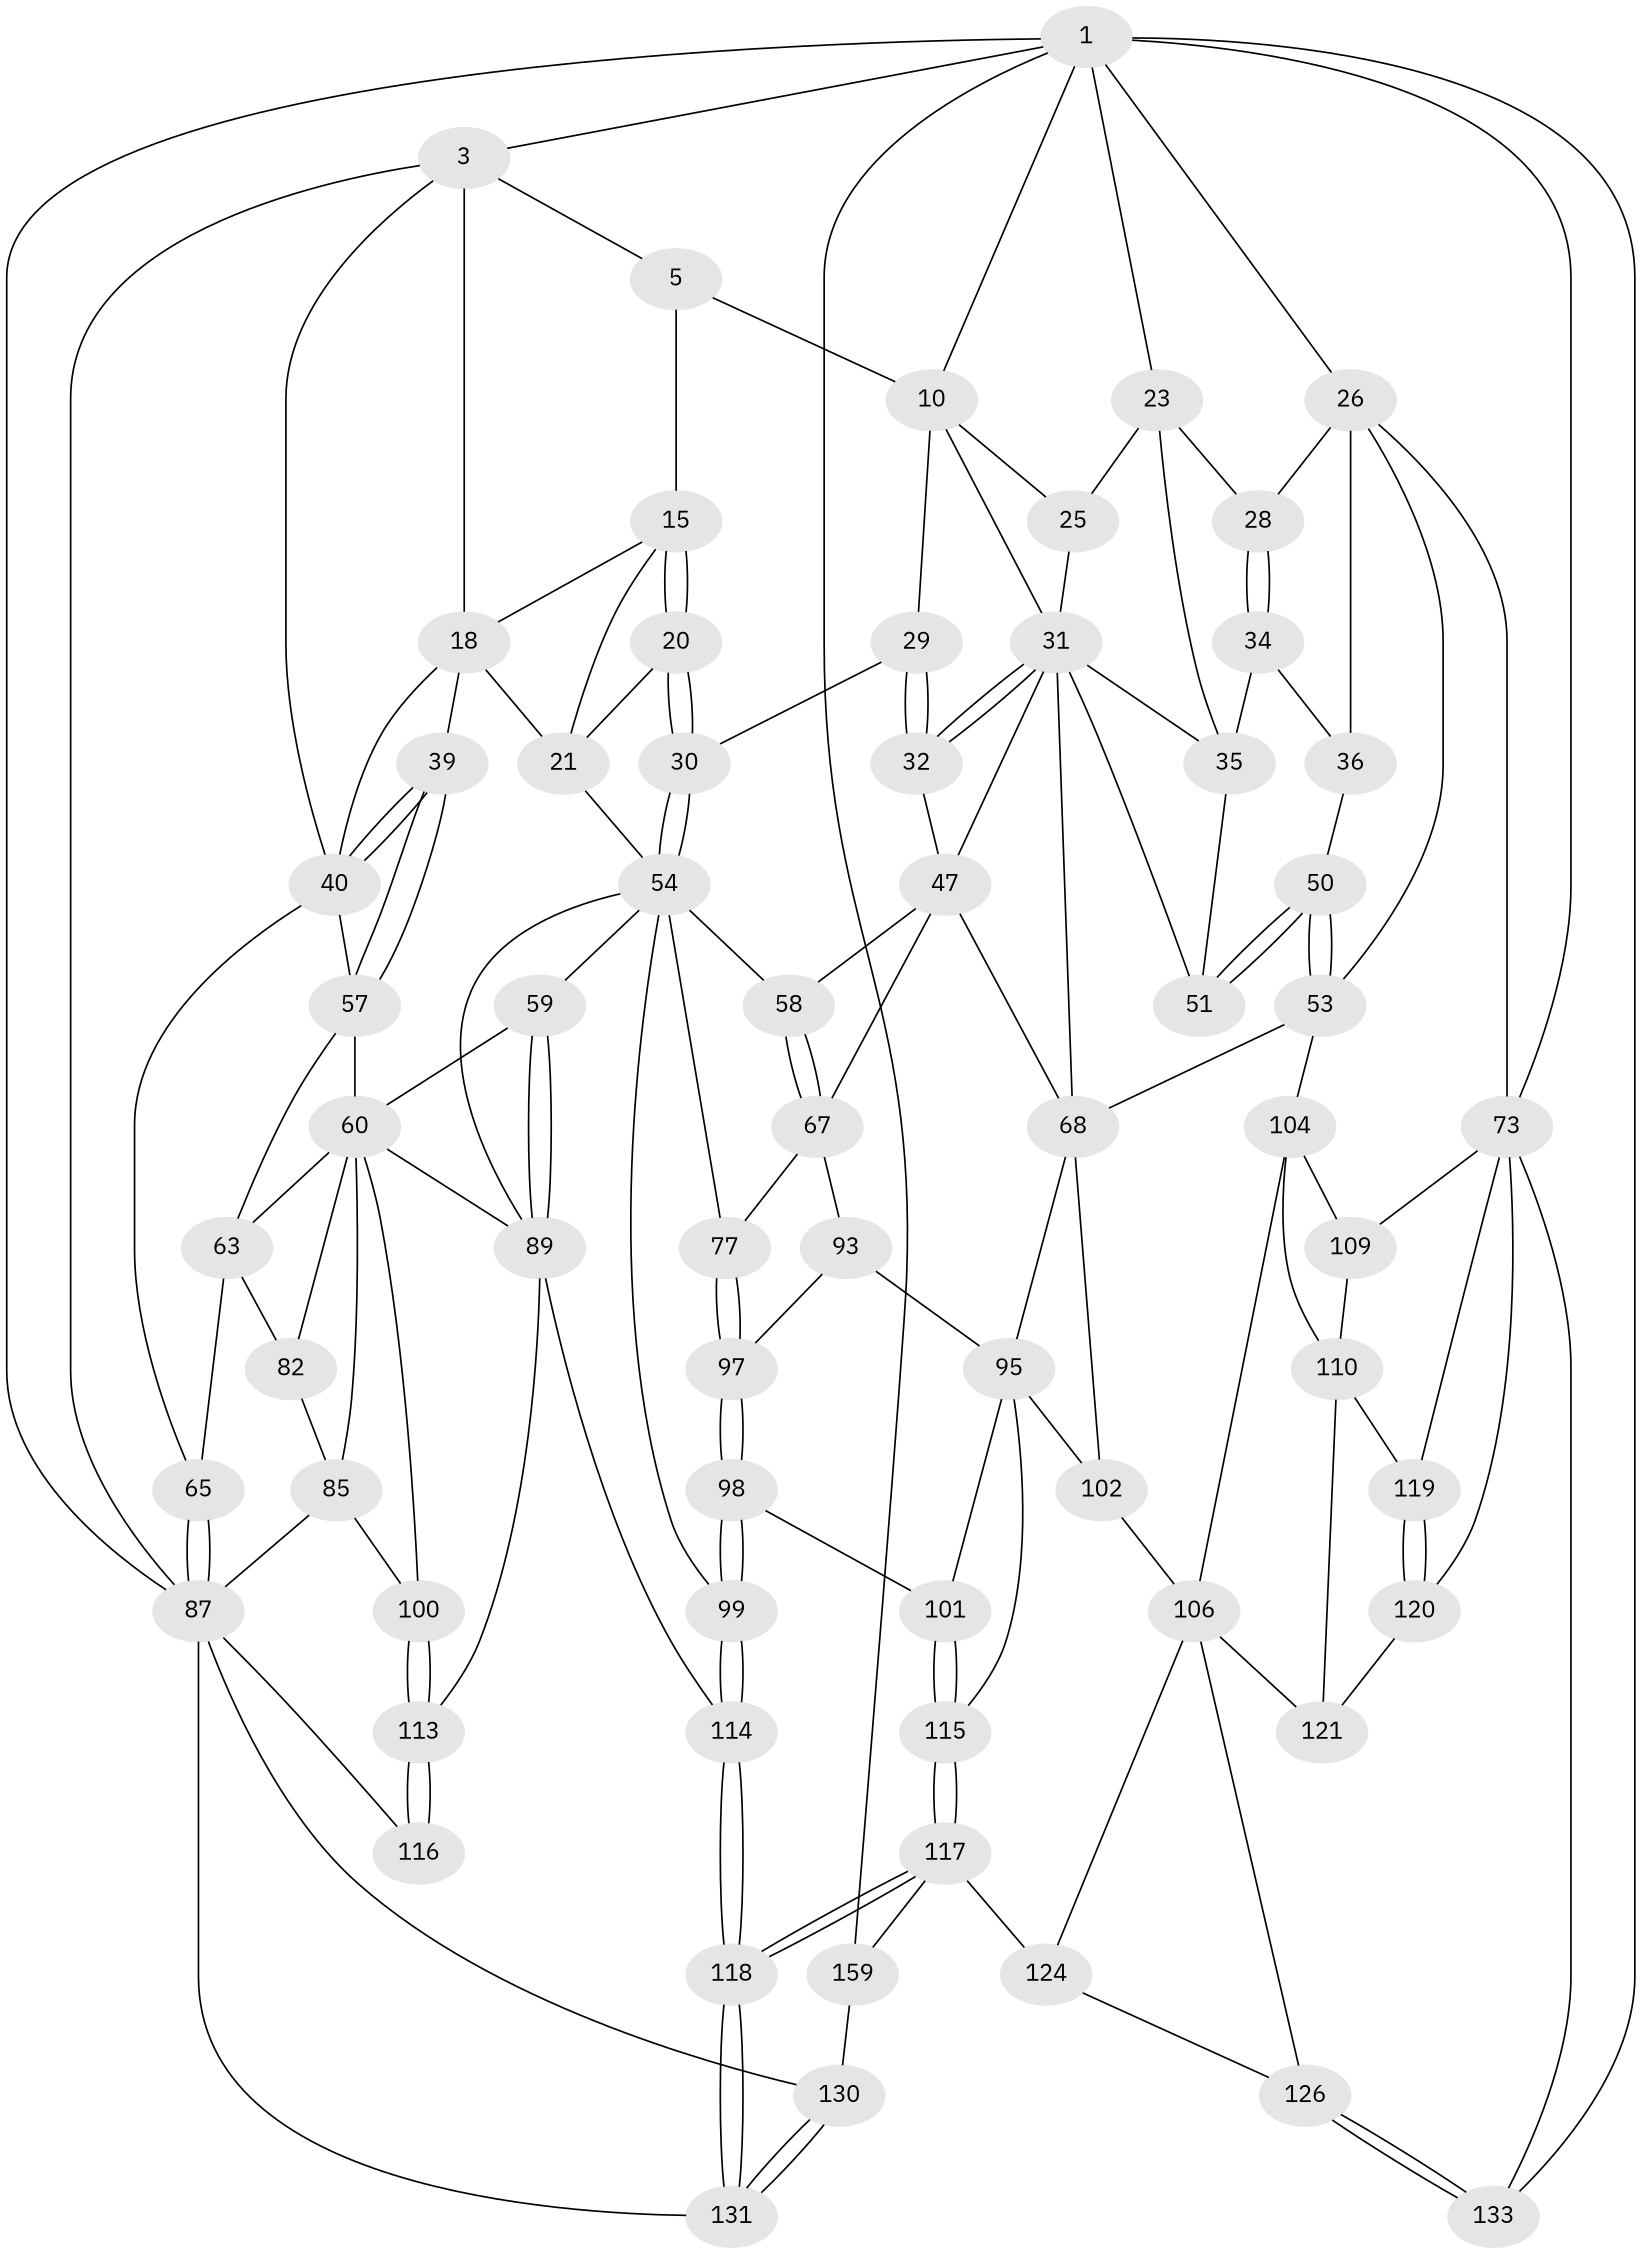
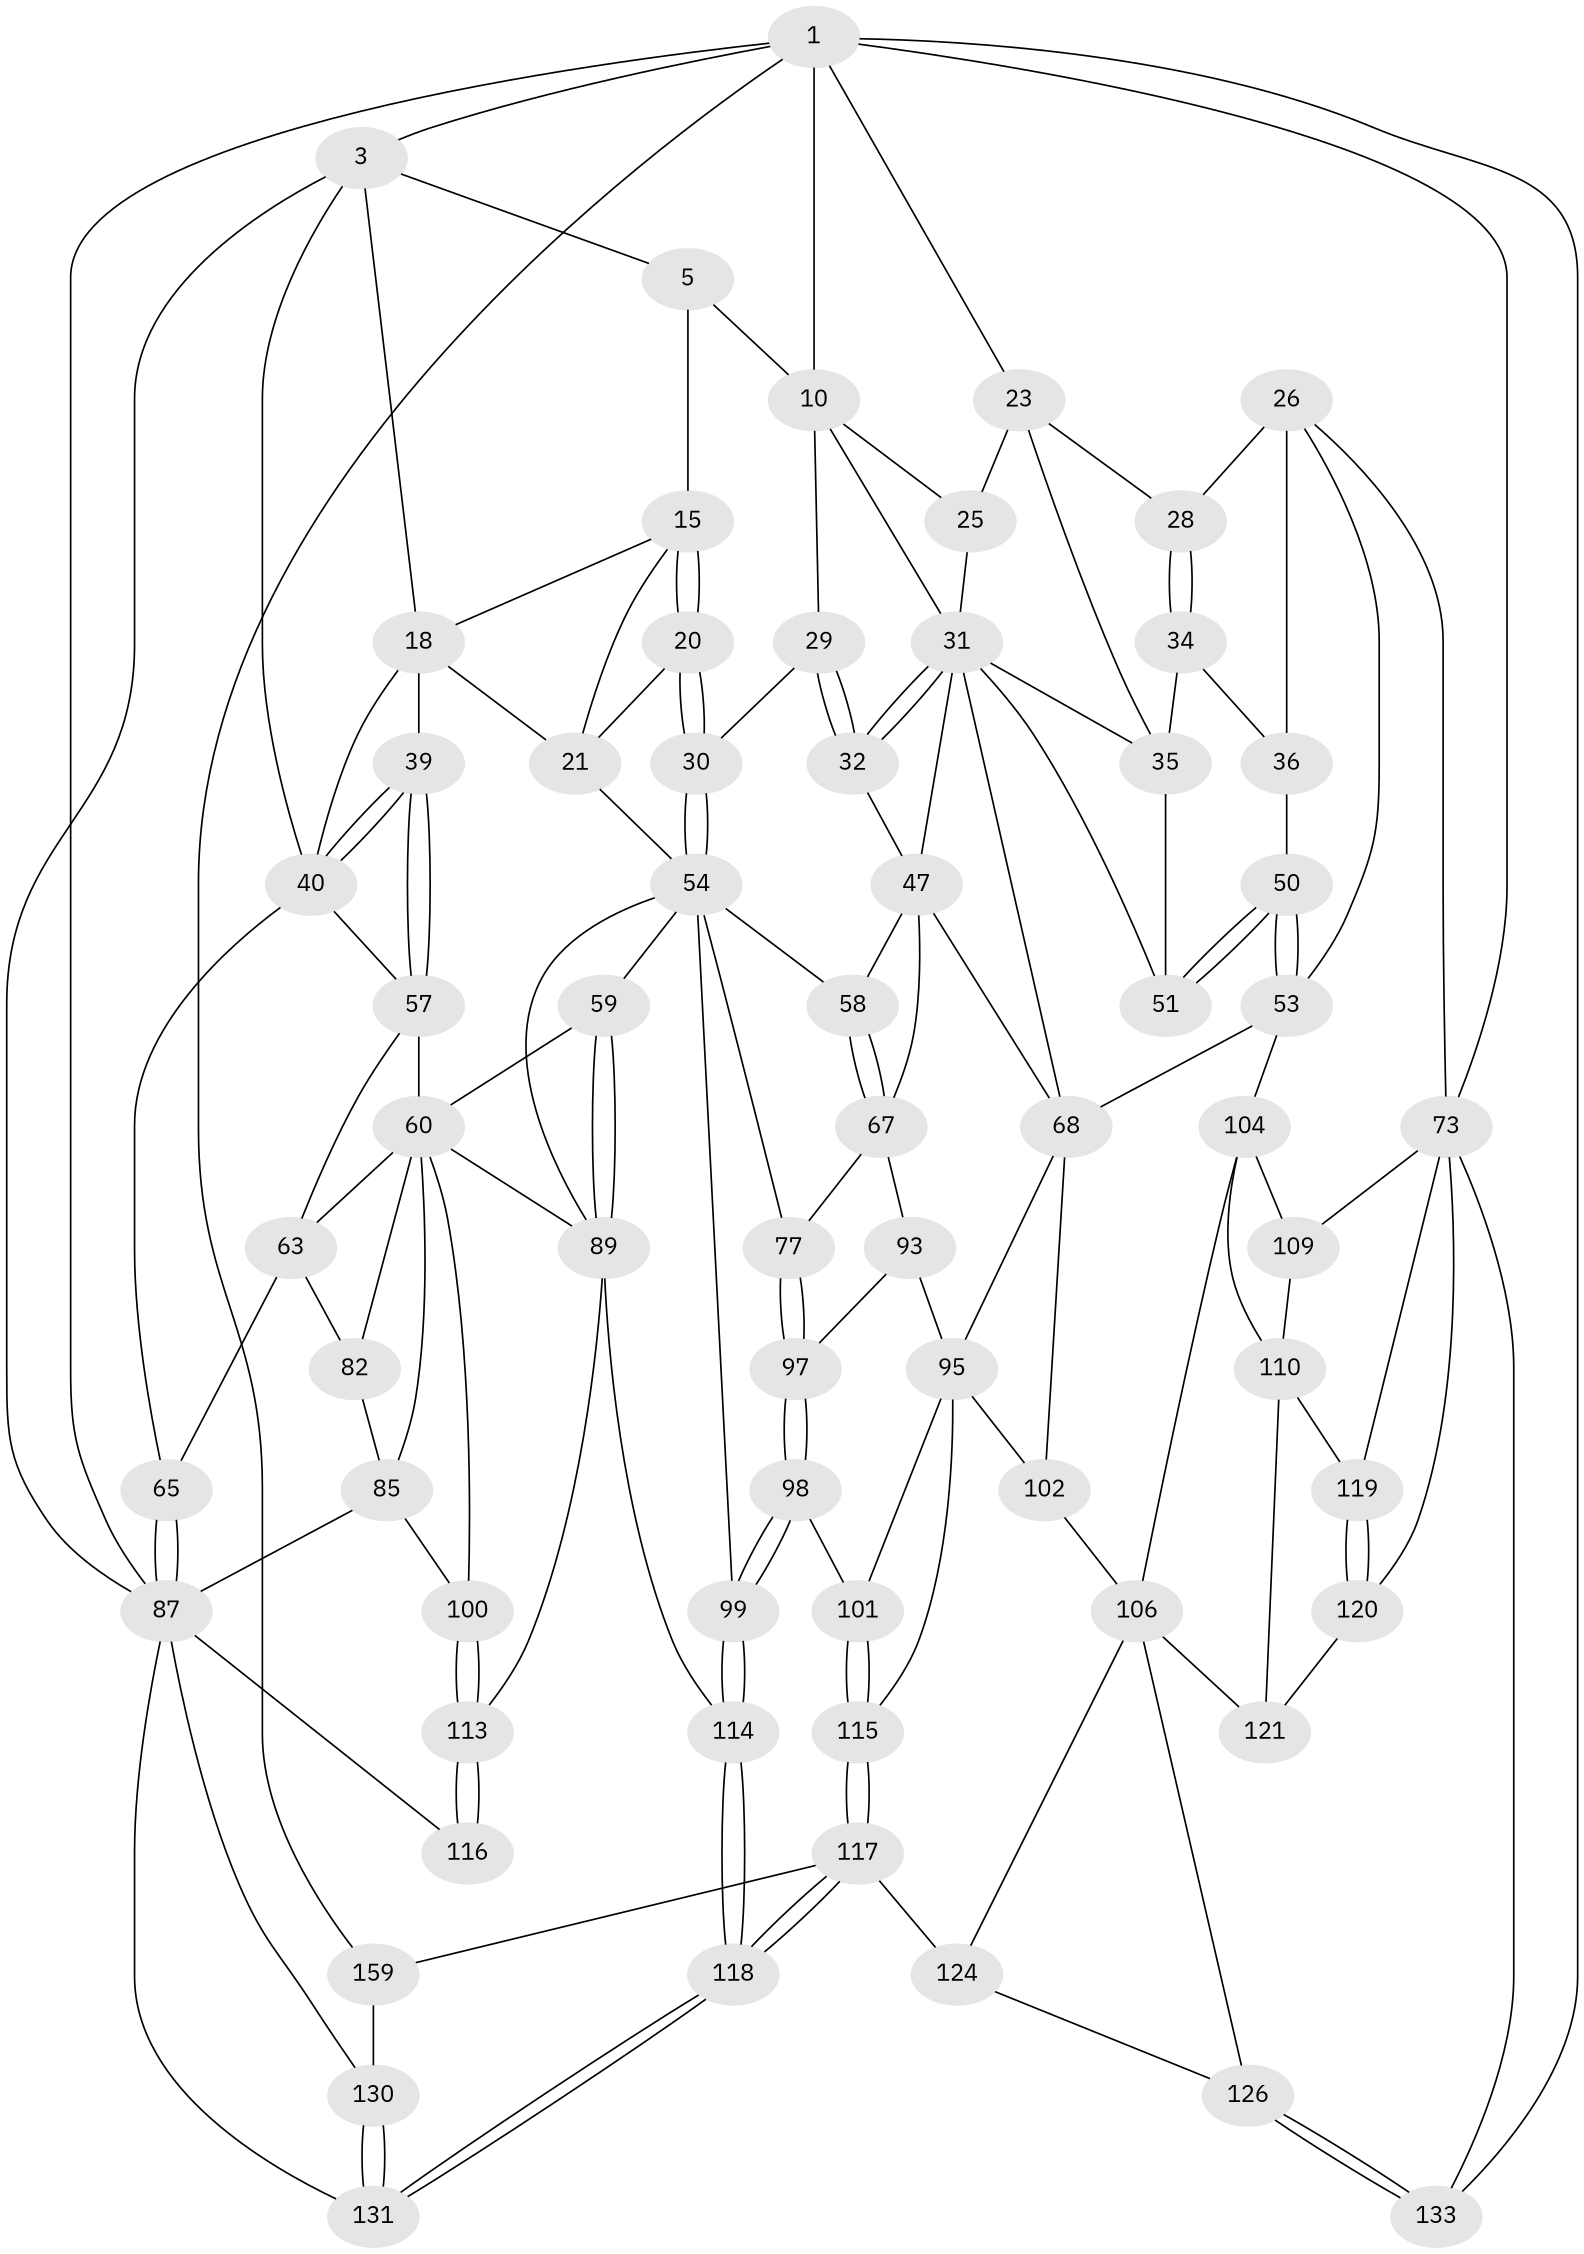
edge "1" -- "26": removed
